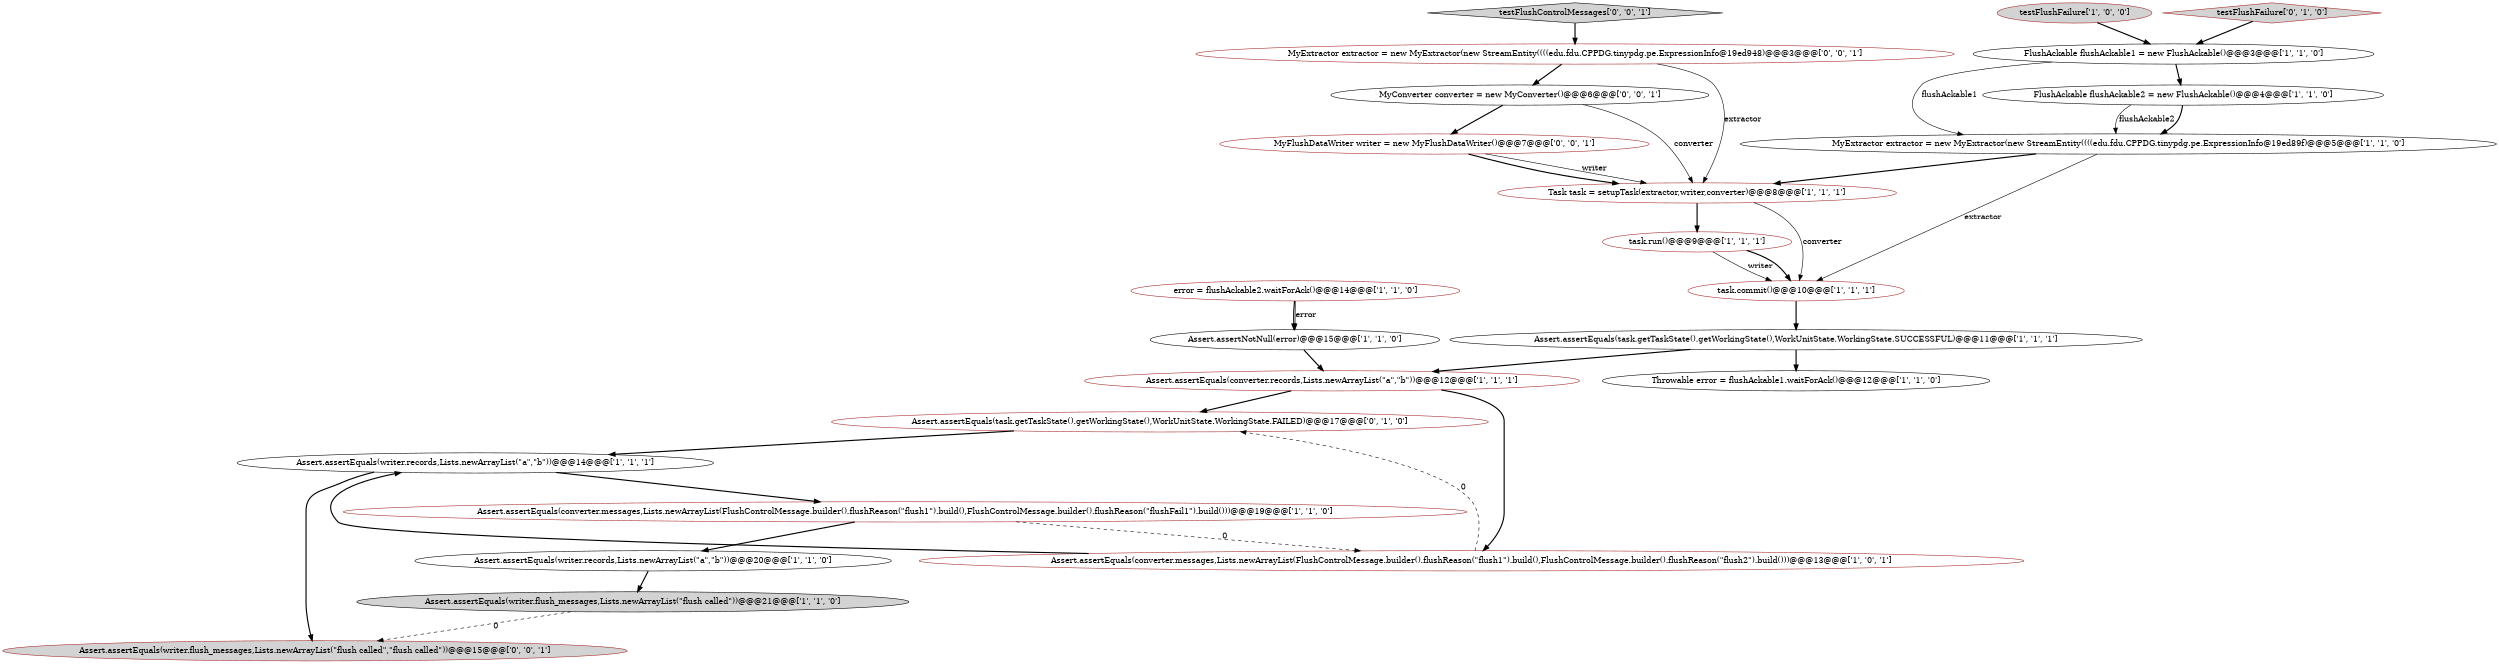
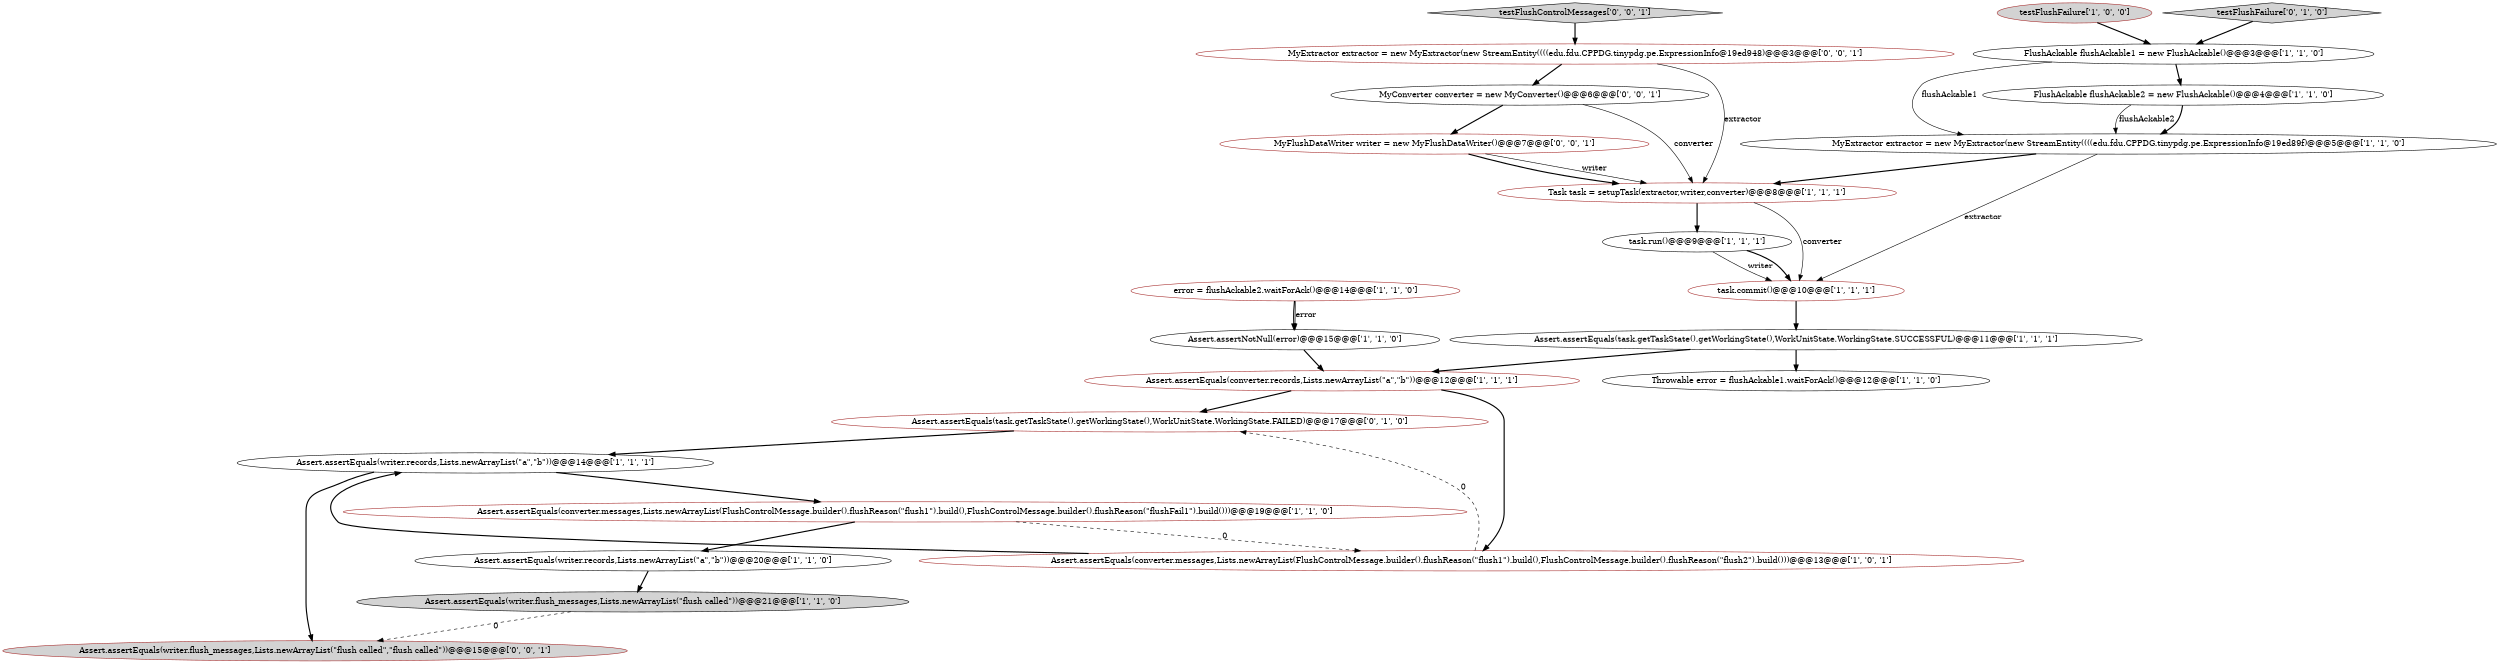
node "testFlushFailure['0', '1', '0']": color brown -> black
node "task.run()@@@9@@@['1', '1', '1']": color brown -> black
